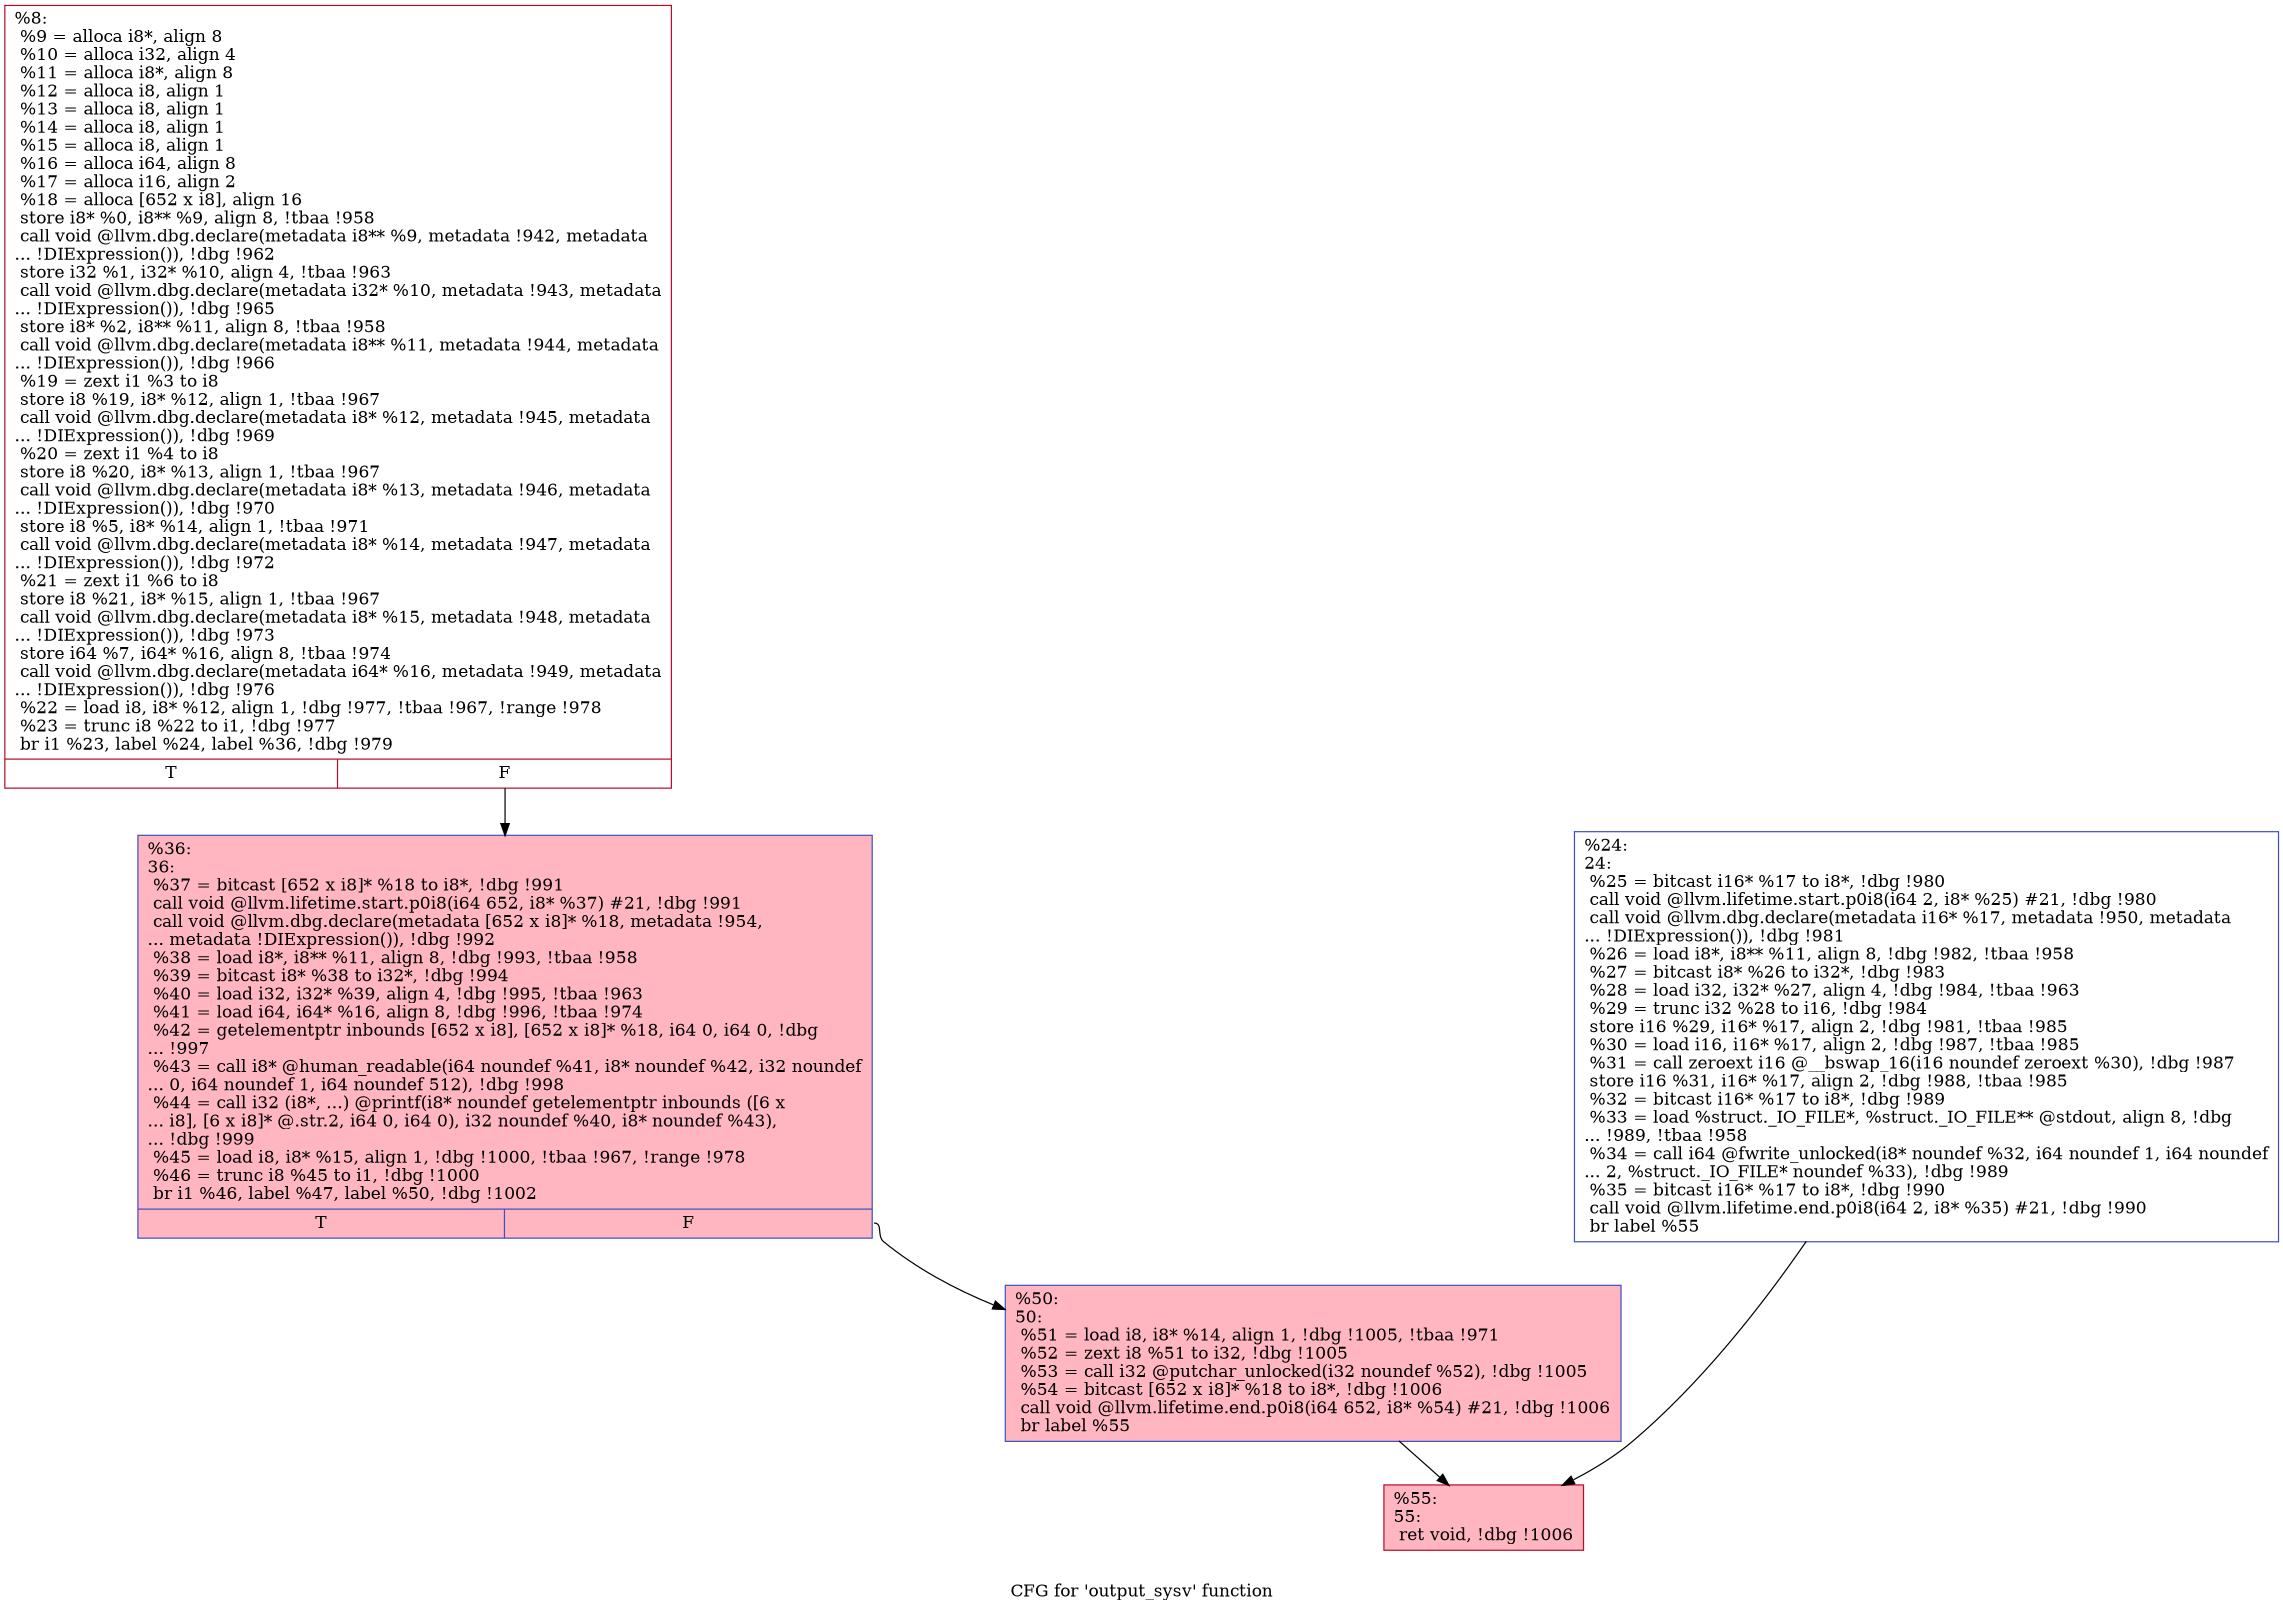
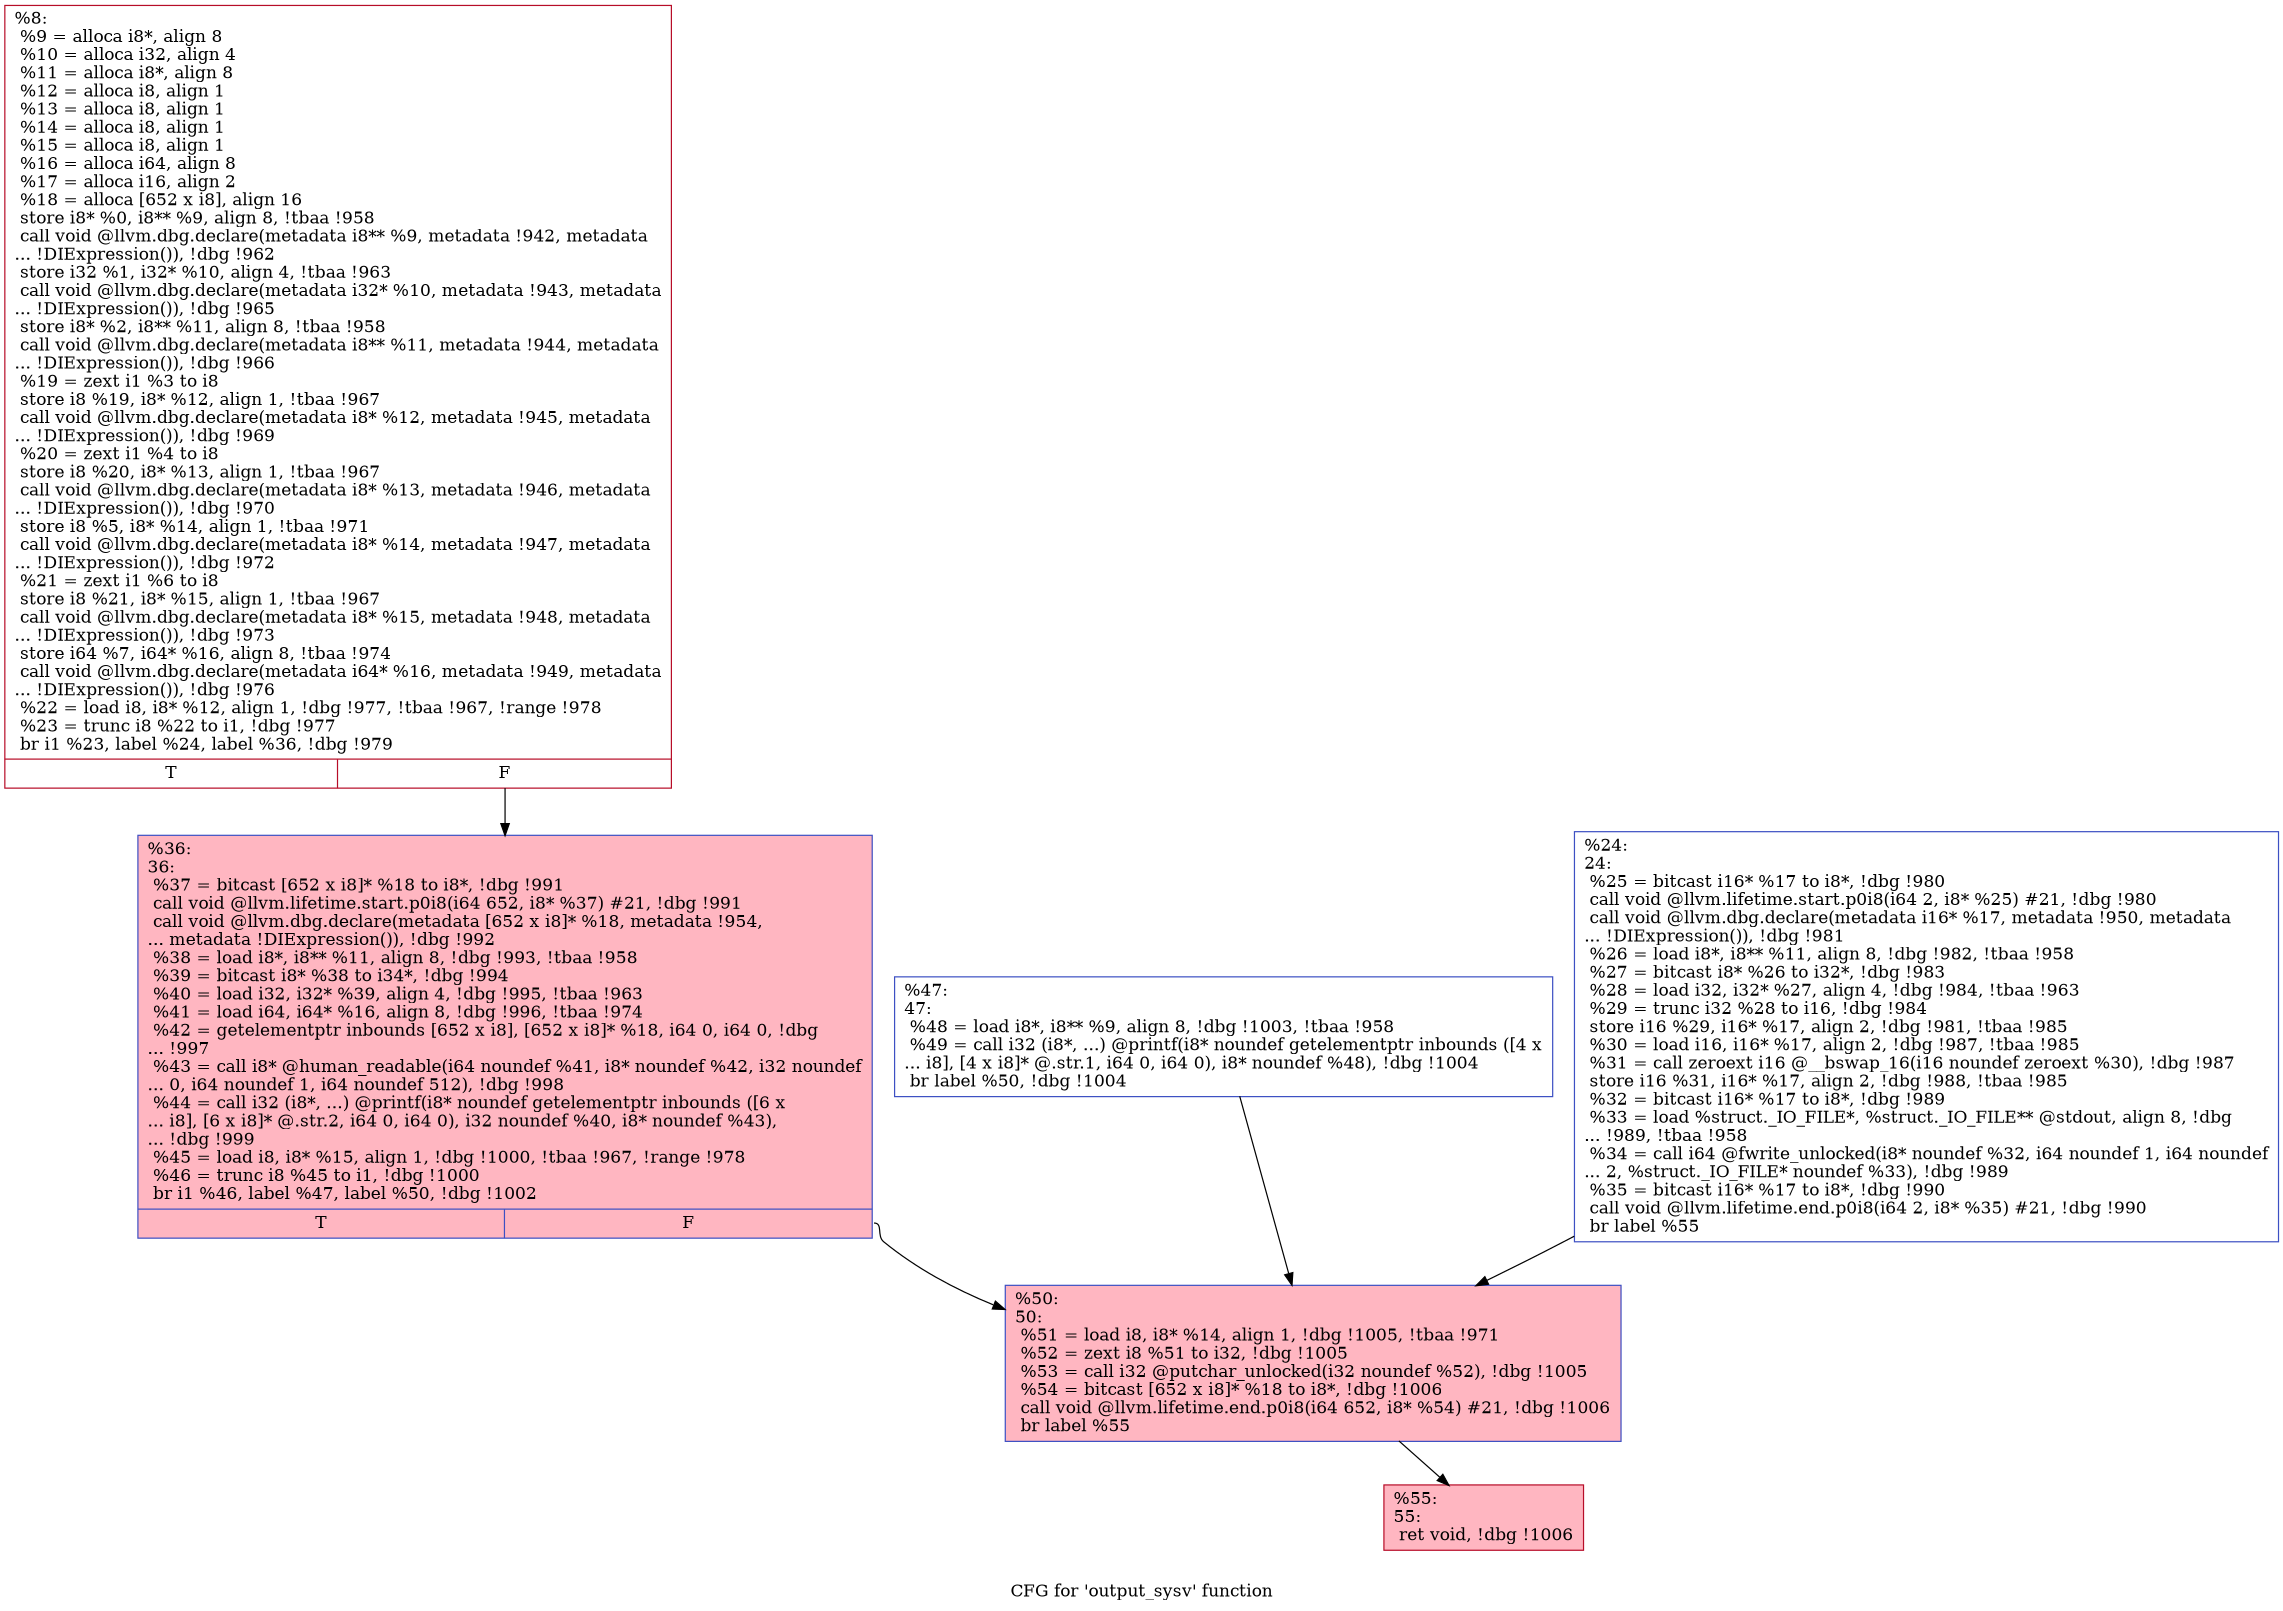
node "%36:": text "%39 = bitcast i8* %38 to i32*, !dbg !994" -> "%39 = bitcast i8* %38 to i34*, !dbg !994"
node "%47:": added
edge "%24:" -> "%55:": now "%24:" -> "%50:"
